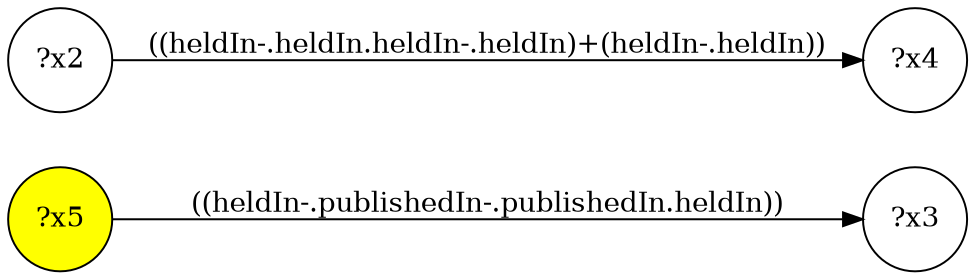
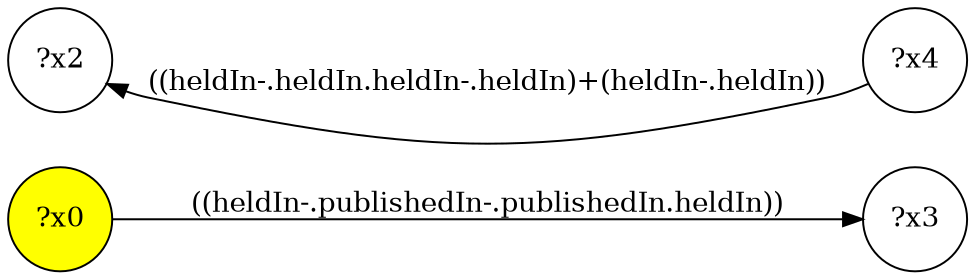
edge "?x2" -> "?x4": reversed
node "?x5": label "?x5" -> "?x0"
